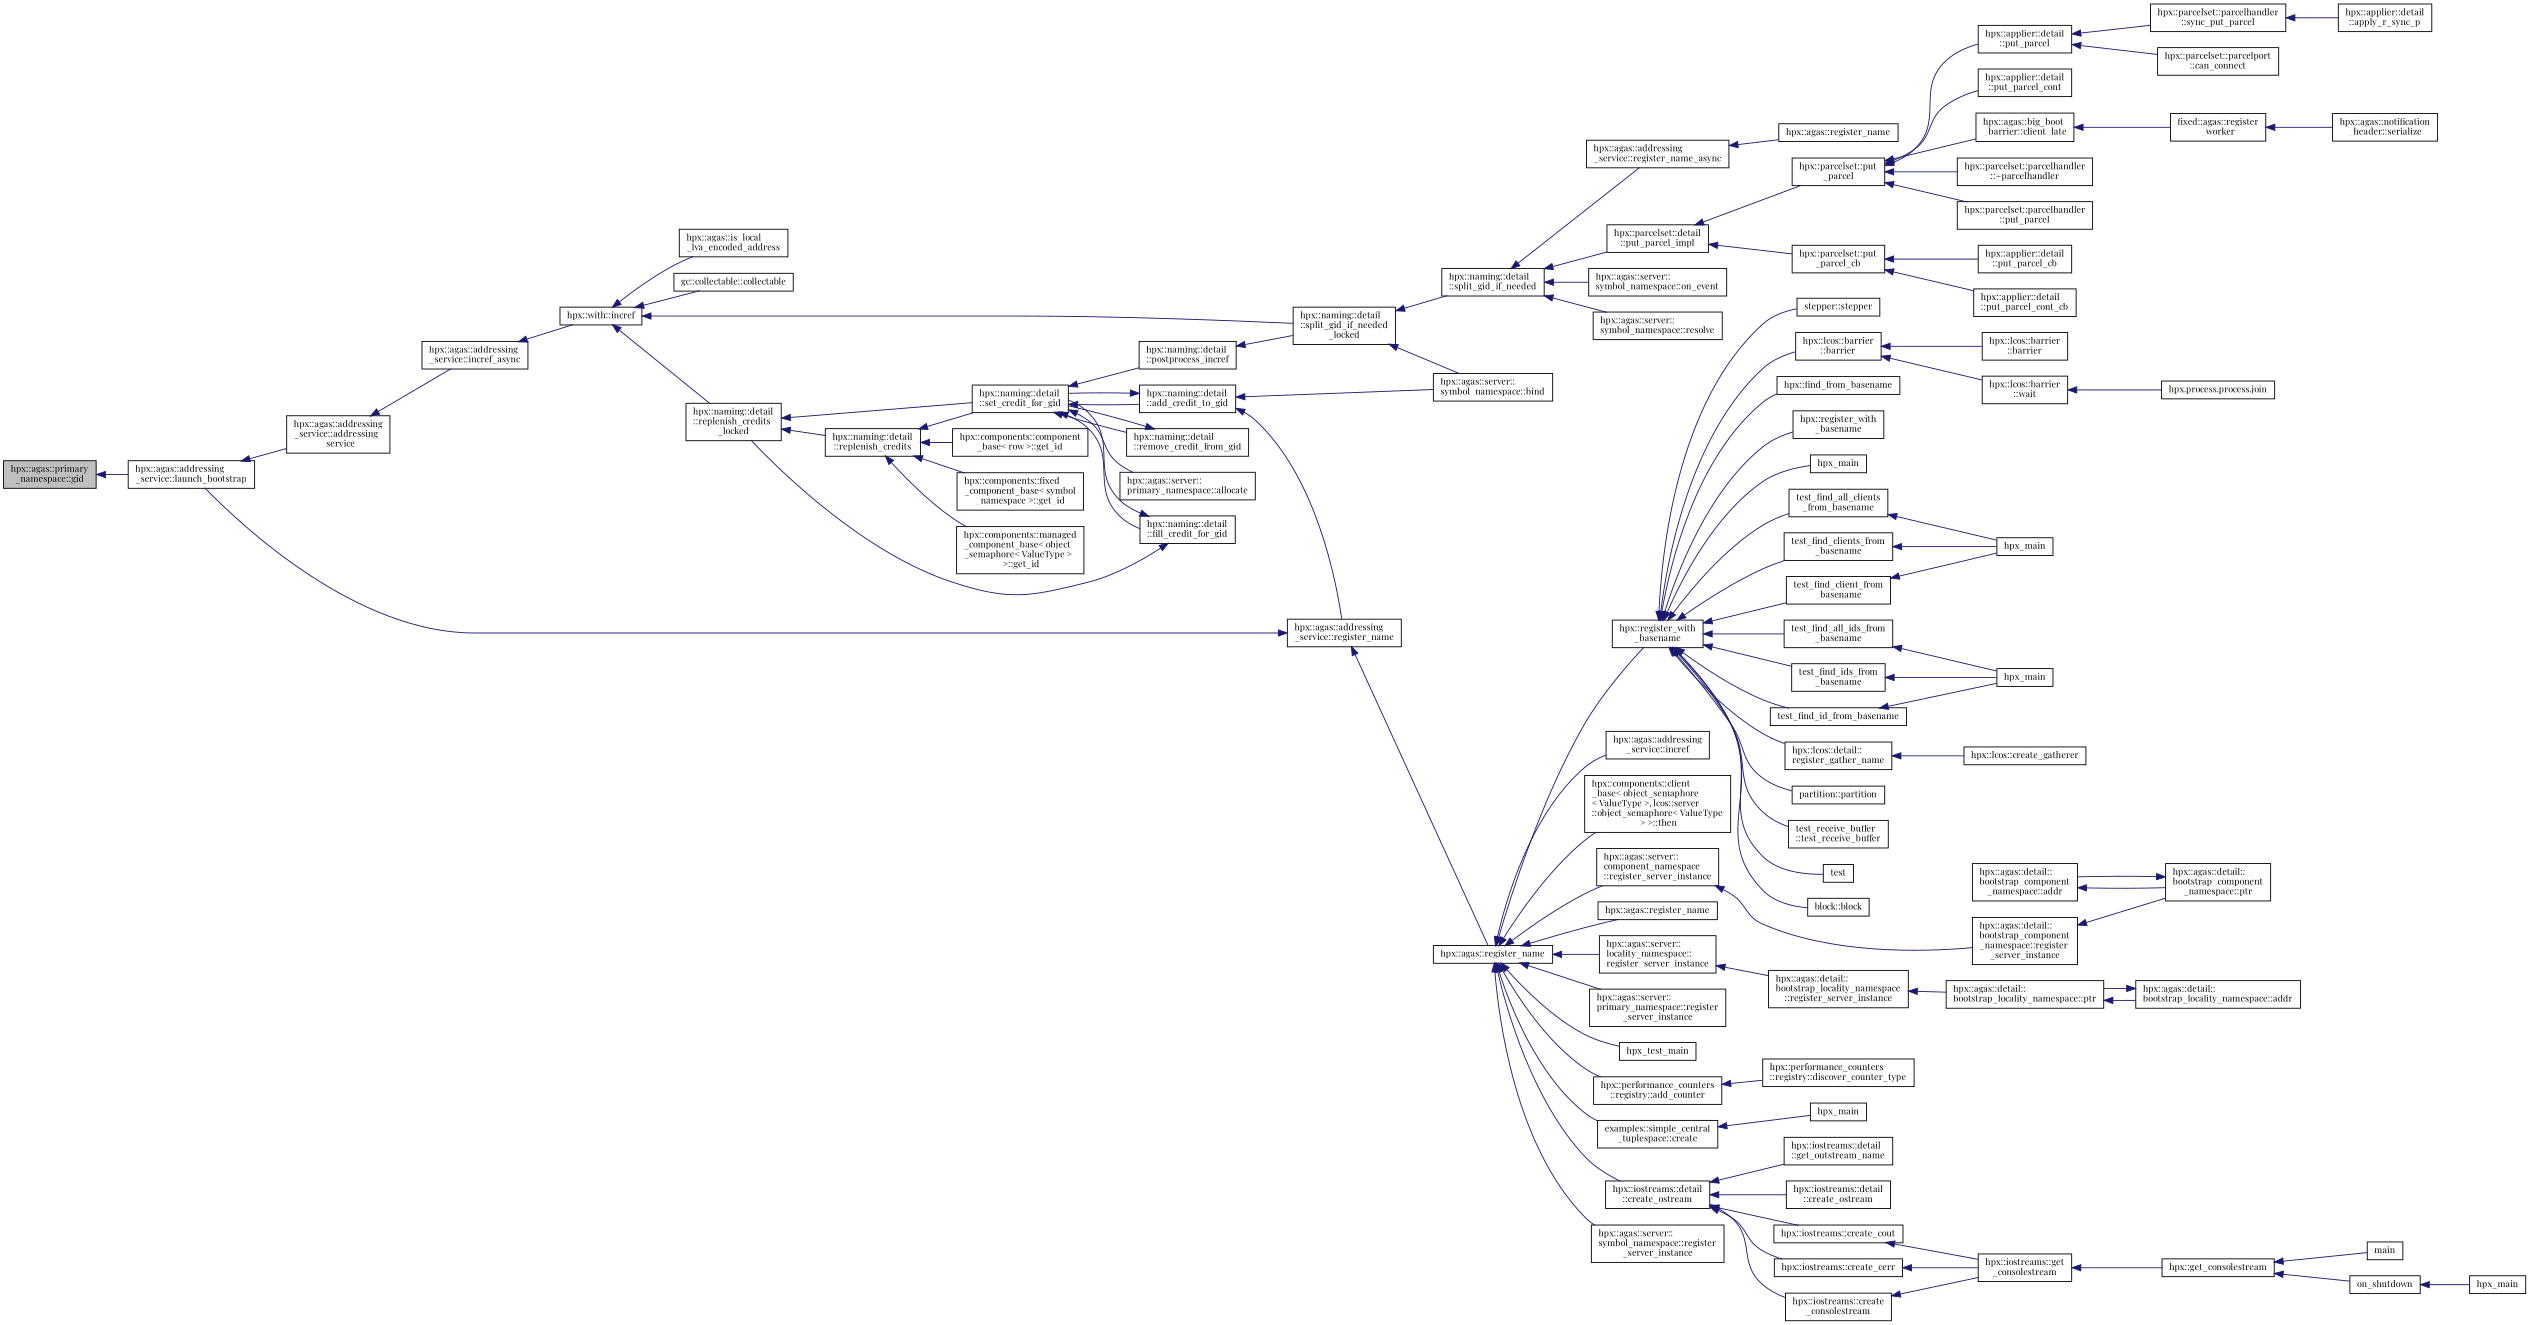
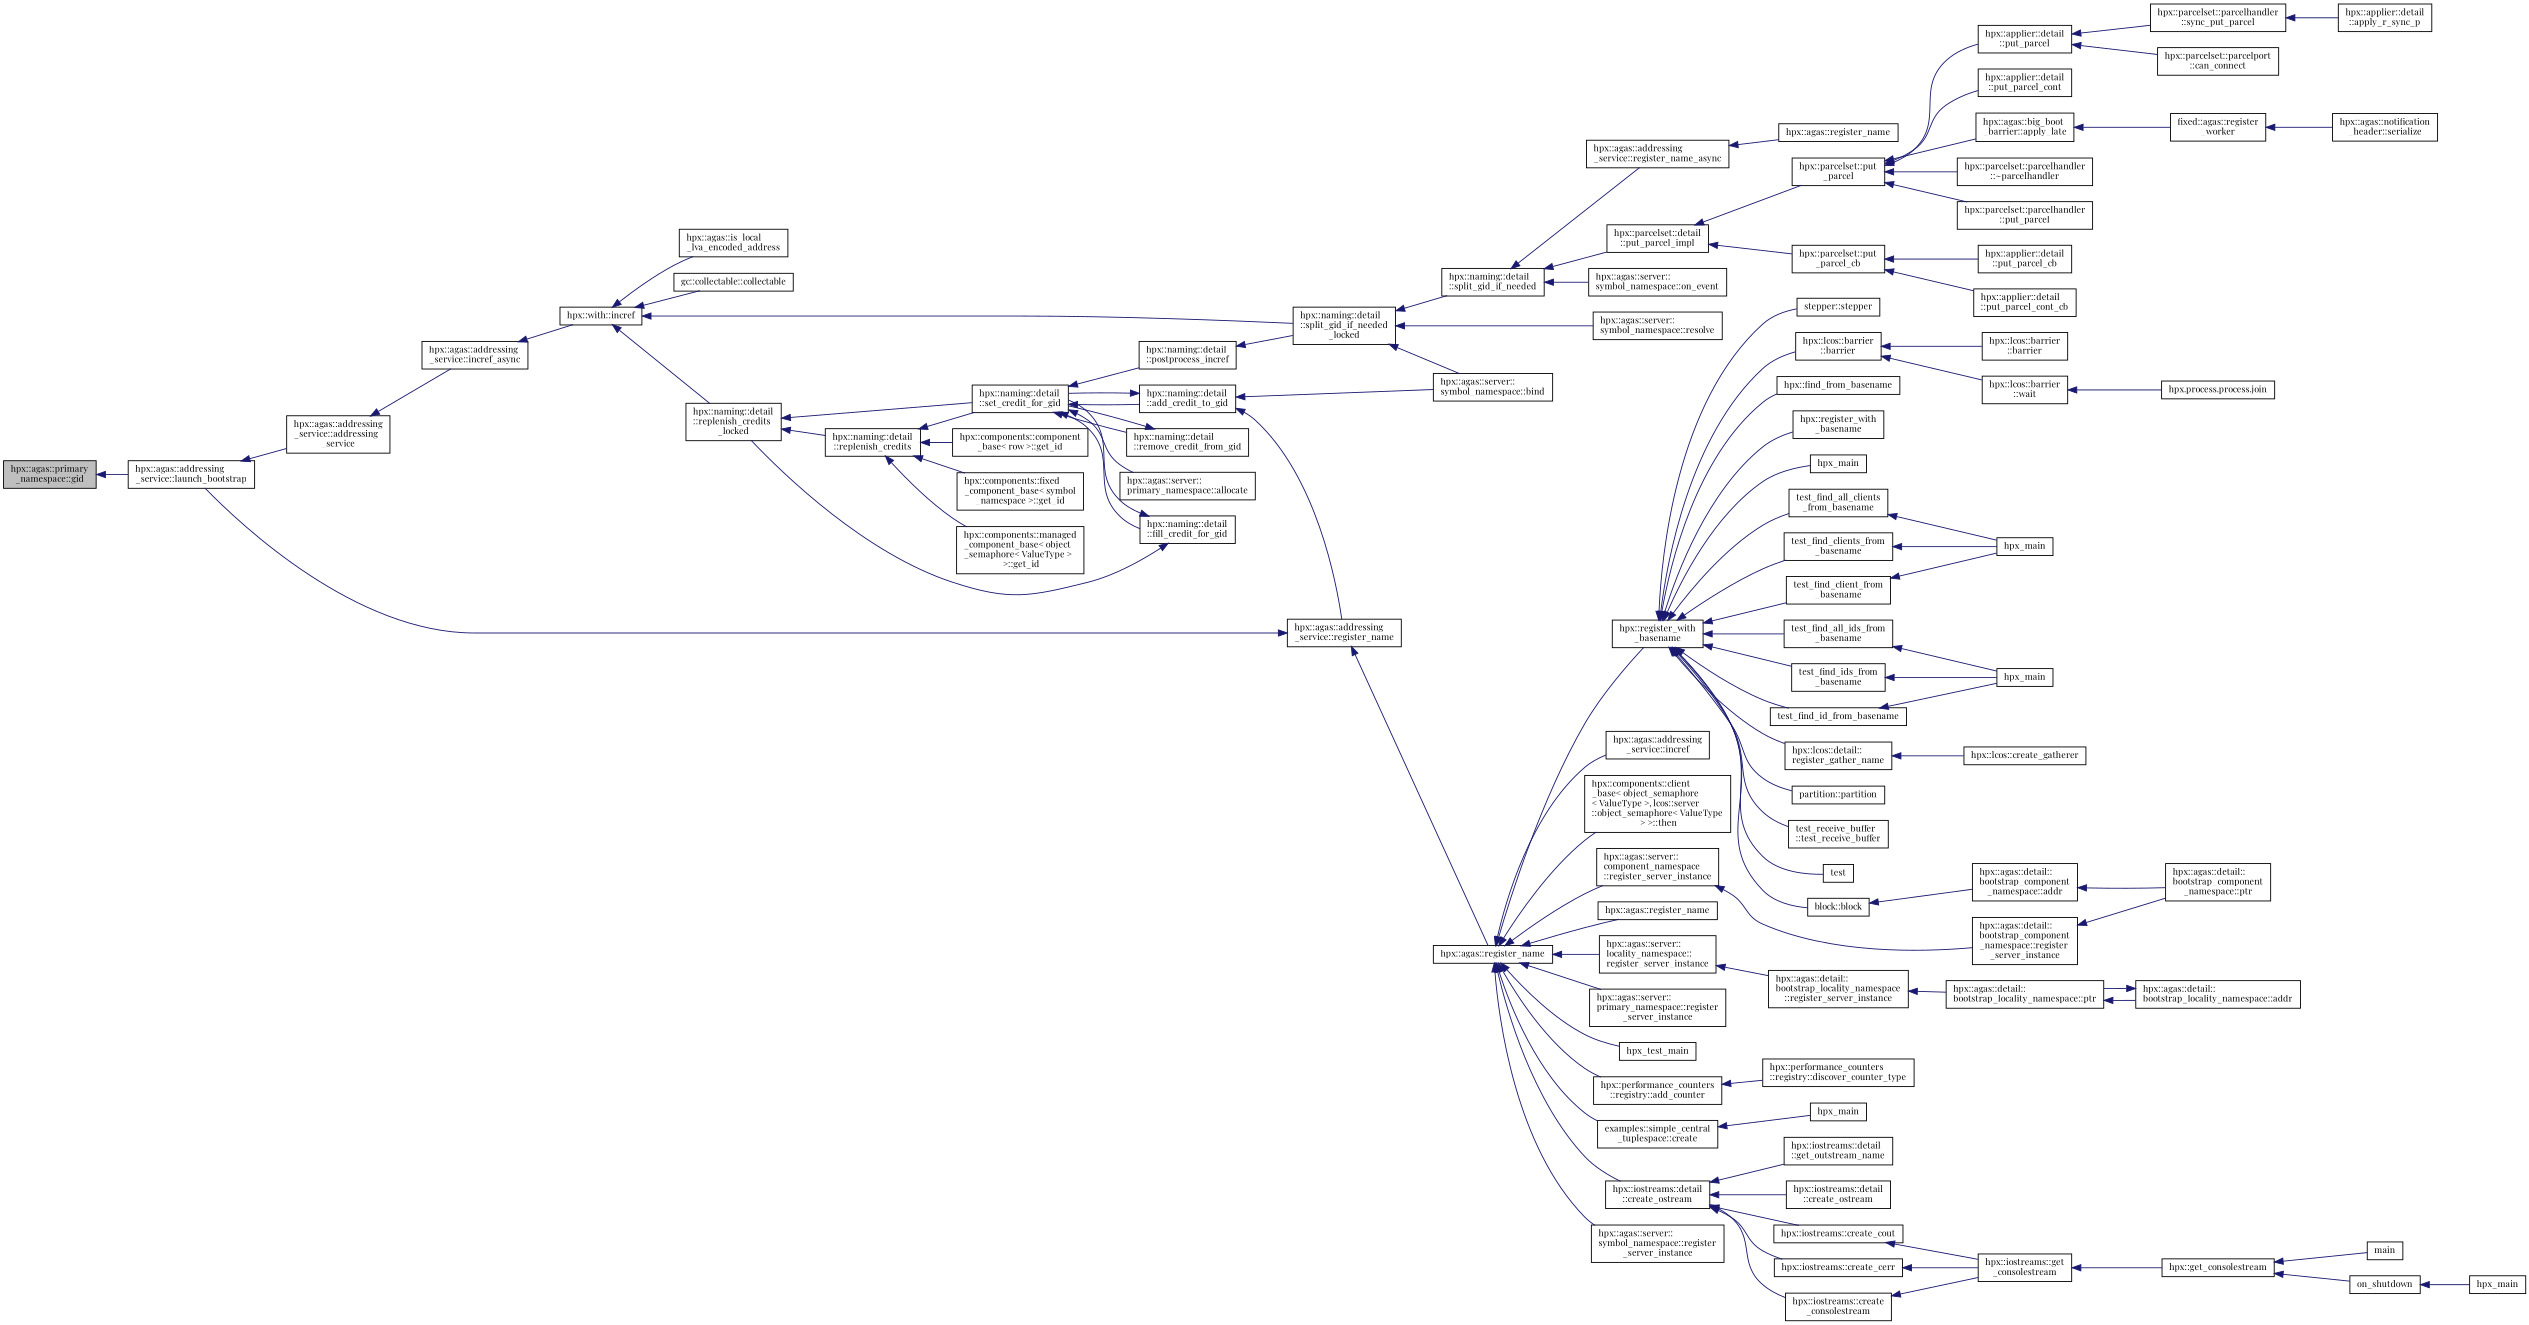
node "hpx::agas::big_boot _barrier::client_late": label "hpx::agas::big_boot _barrier::client_late" -> "hpx::agas::big_boot _barrier::apply_late"
edge "hpx::agas::server:: symbol_namespace::resolve" -> "hpx::naming::detail ::split_gid_if_needed": now "hpx::agas::server:: symbol_namespace::resolve" -> "hpx::naming::detail ::split_gid_if_needed _locked"
edge "hpx::agas::detail:: bootstrap_component _namespace::addr" -> "hpx::agas::detail:: bootstrap_component _namespace::ptr": now "hpx::agas::detail:: bootstrap_component _namespace::addr" -> "block::block"
